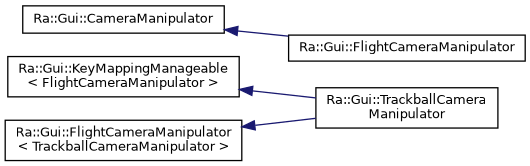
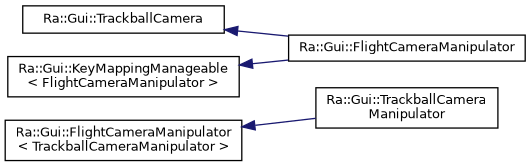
node "Ra::Gui::CameraManipulator": label "Ra::Gui::CameraManipulator" -> "Ra::Gui::TrackballCamera"
edge "Ra::Gui::TrackballCamera Manipulator" -> "Ra::Gui::KeyMappingManageable < FlightCameraManipulator >": now "Ra::Gui::FlightCameraManipulator" -> "Ra::Gui::KeyMappingManageable < FlightCameraManipulator >"
